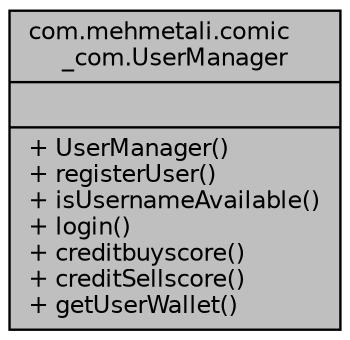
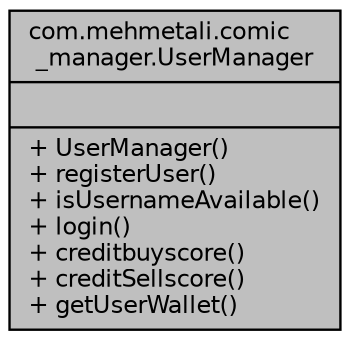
node "com.mehmetali.comic": text "_com.UserManager" -> "_manager.UserManager"
